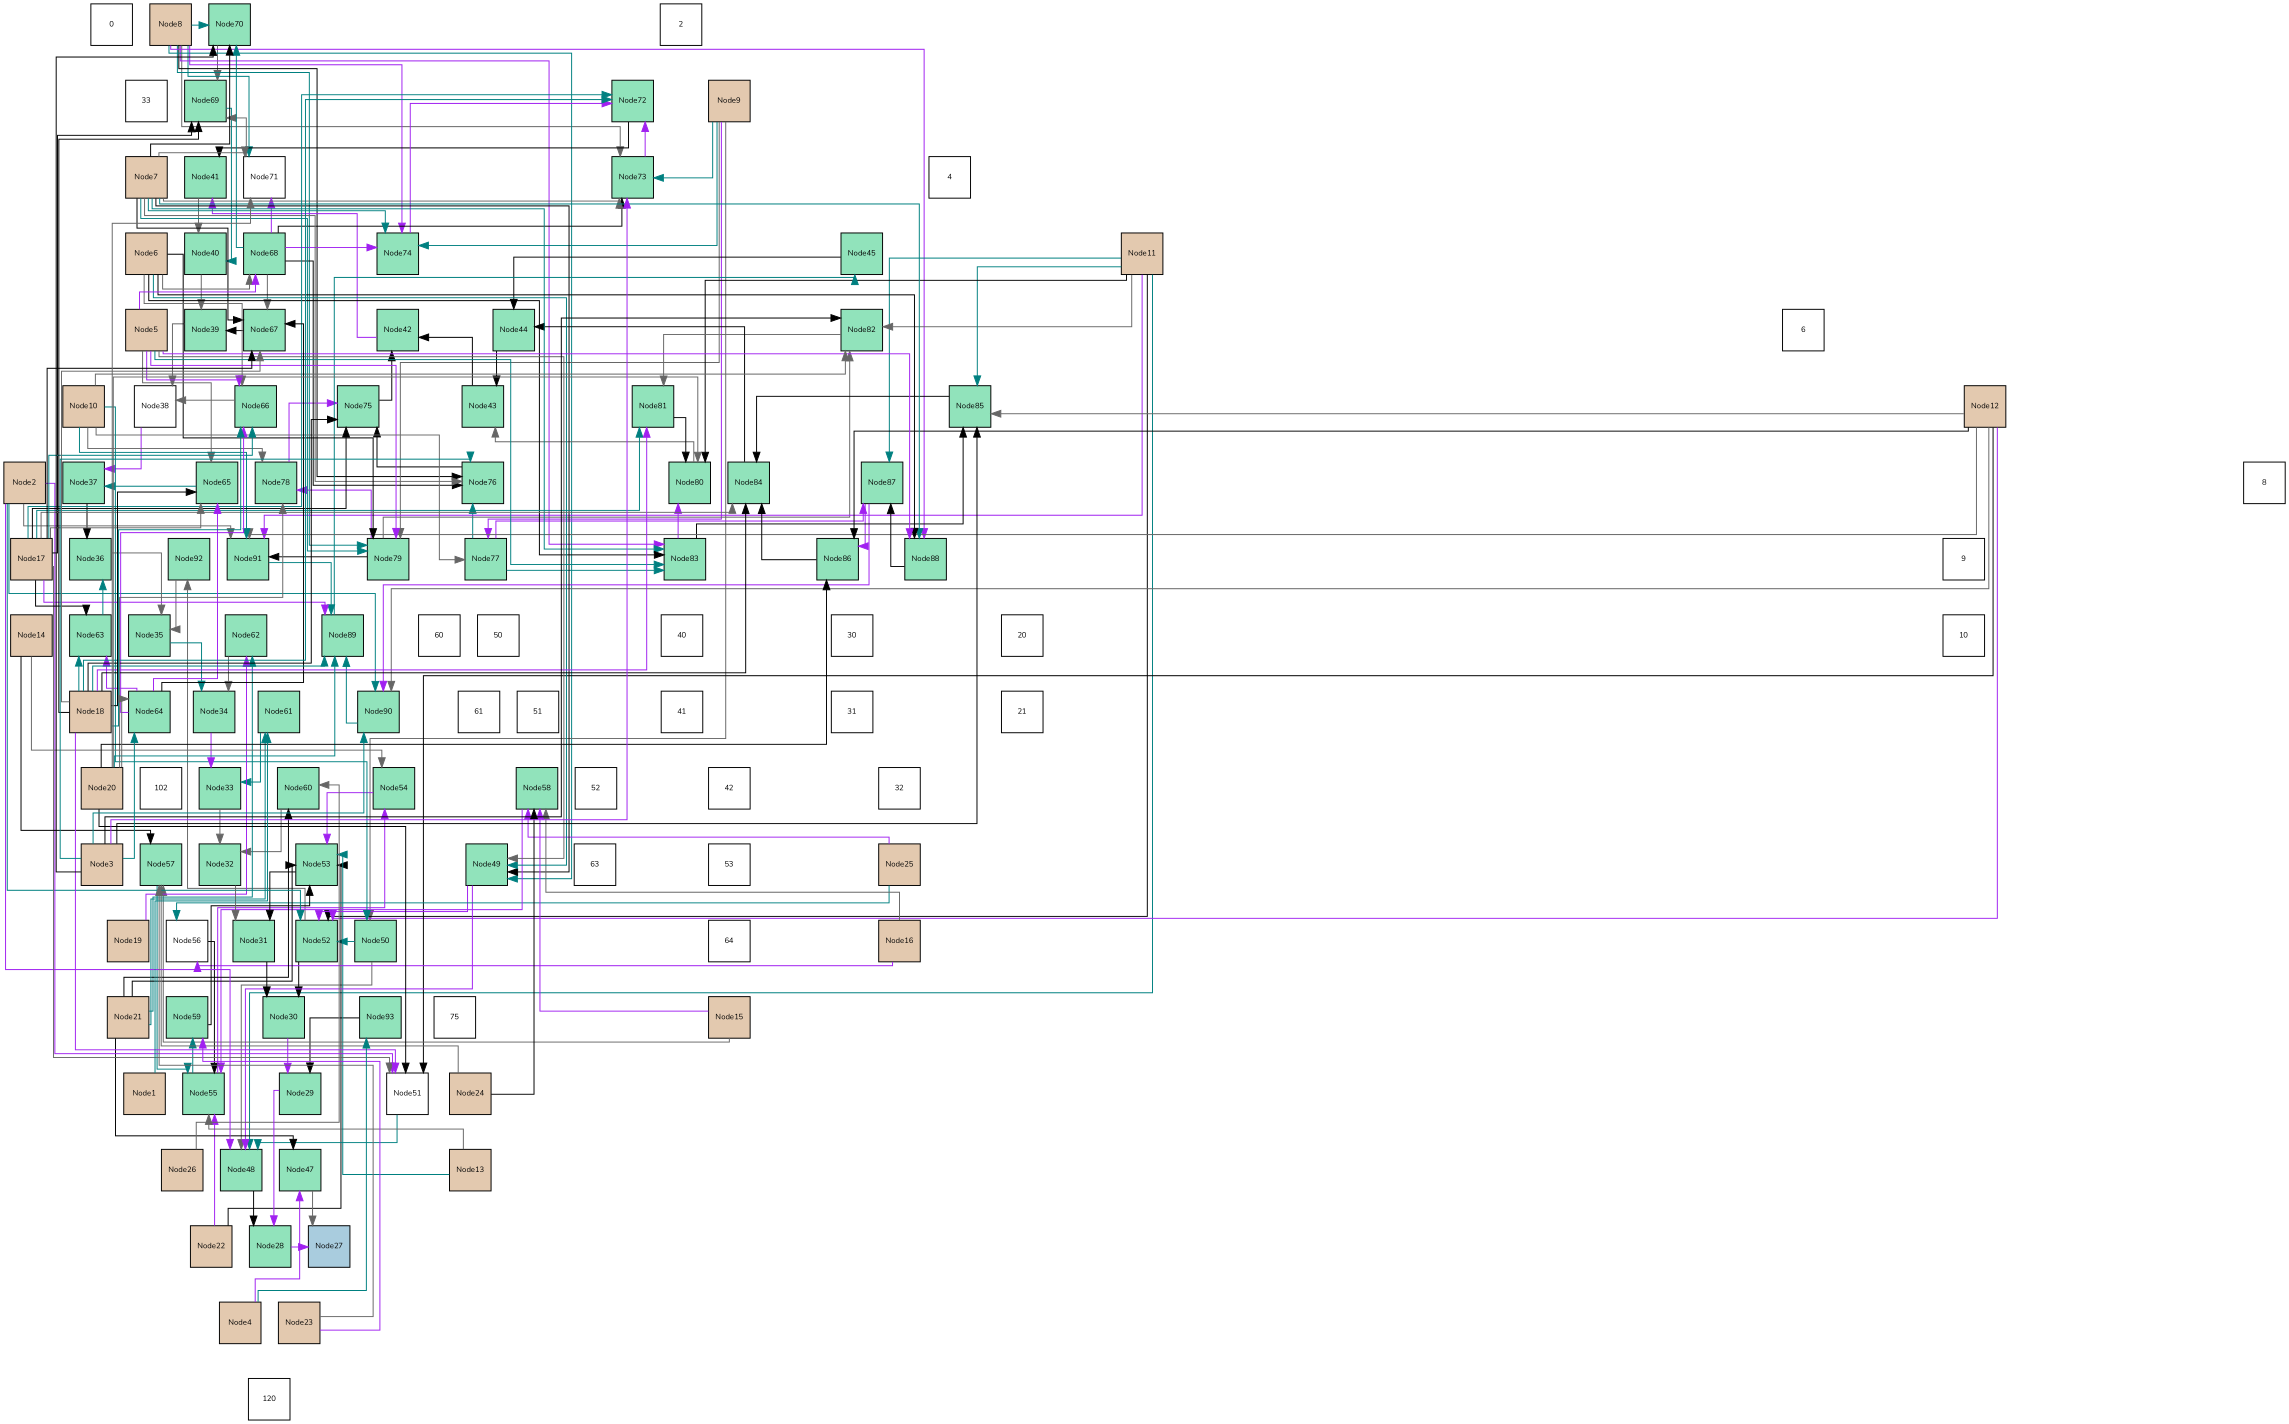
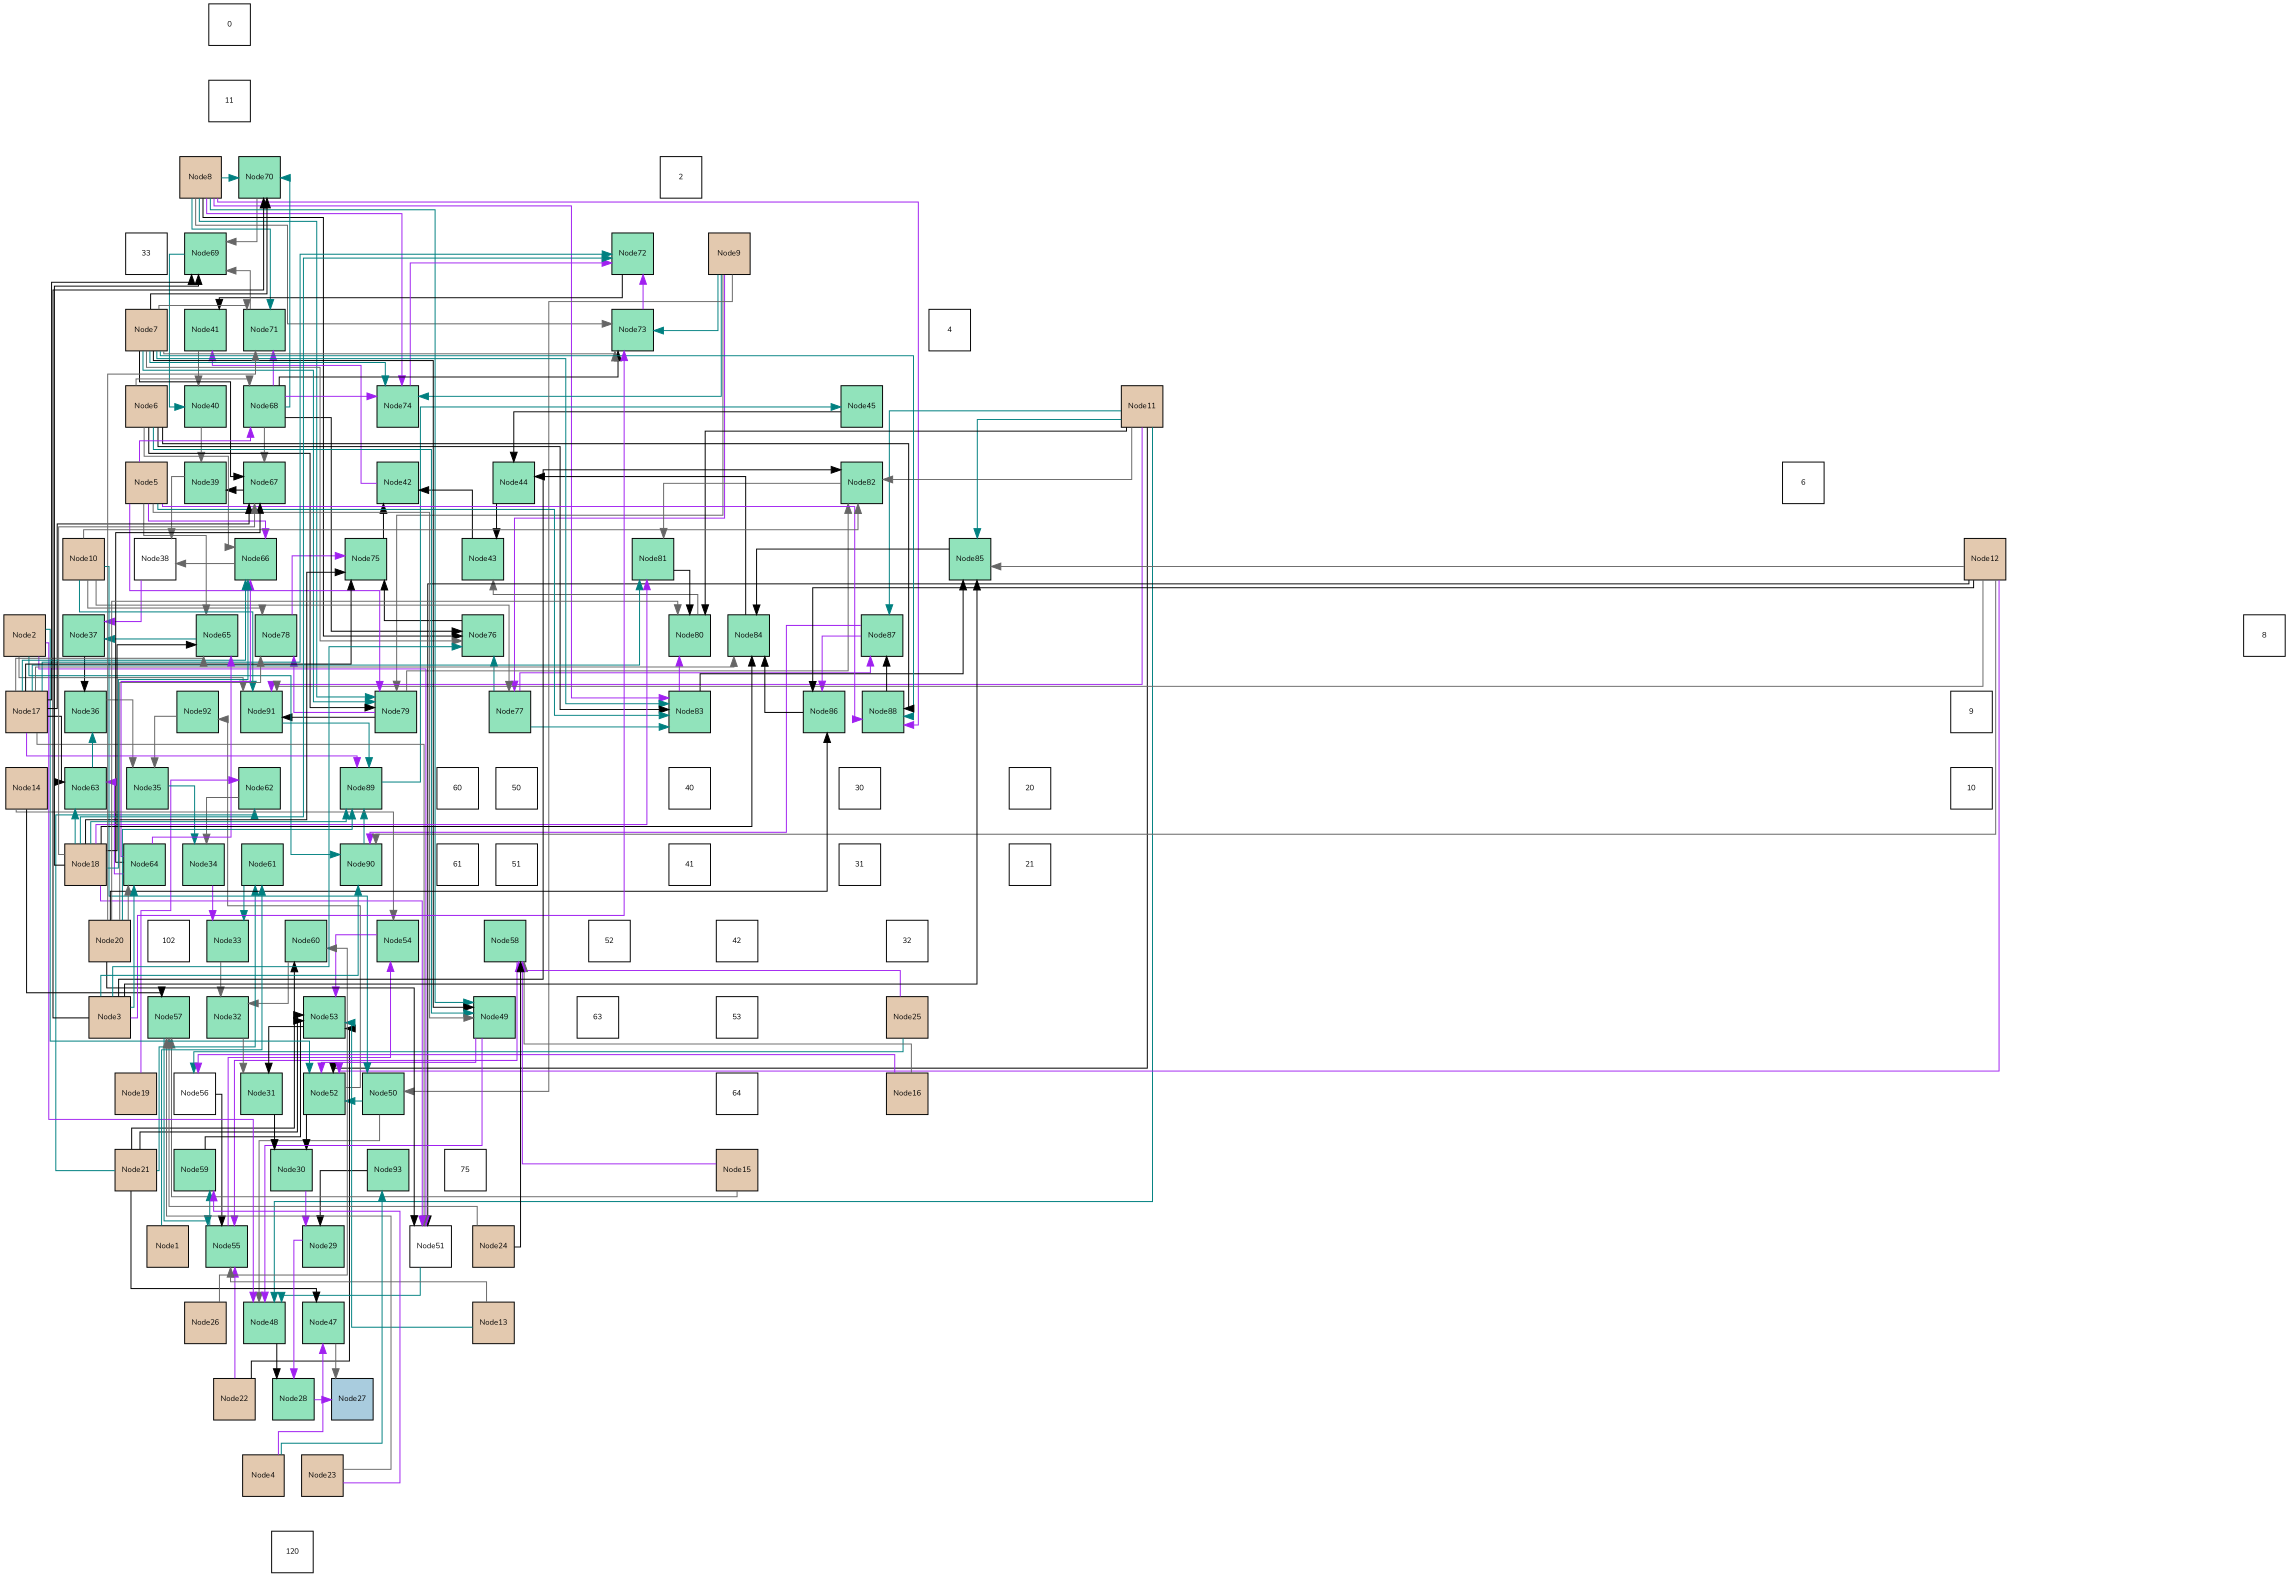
node "11": added
node "Node71": fillcolor #ffffff -> #91e3bb
